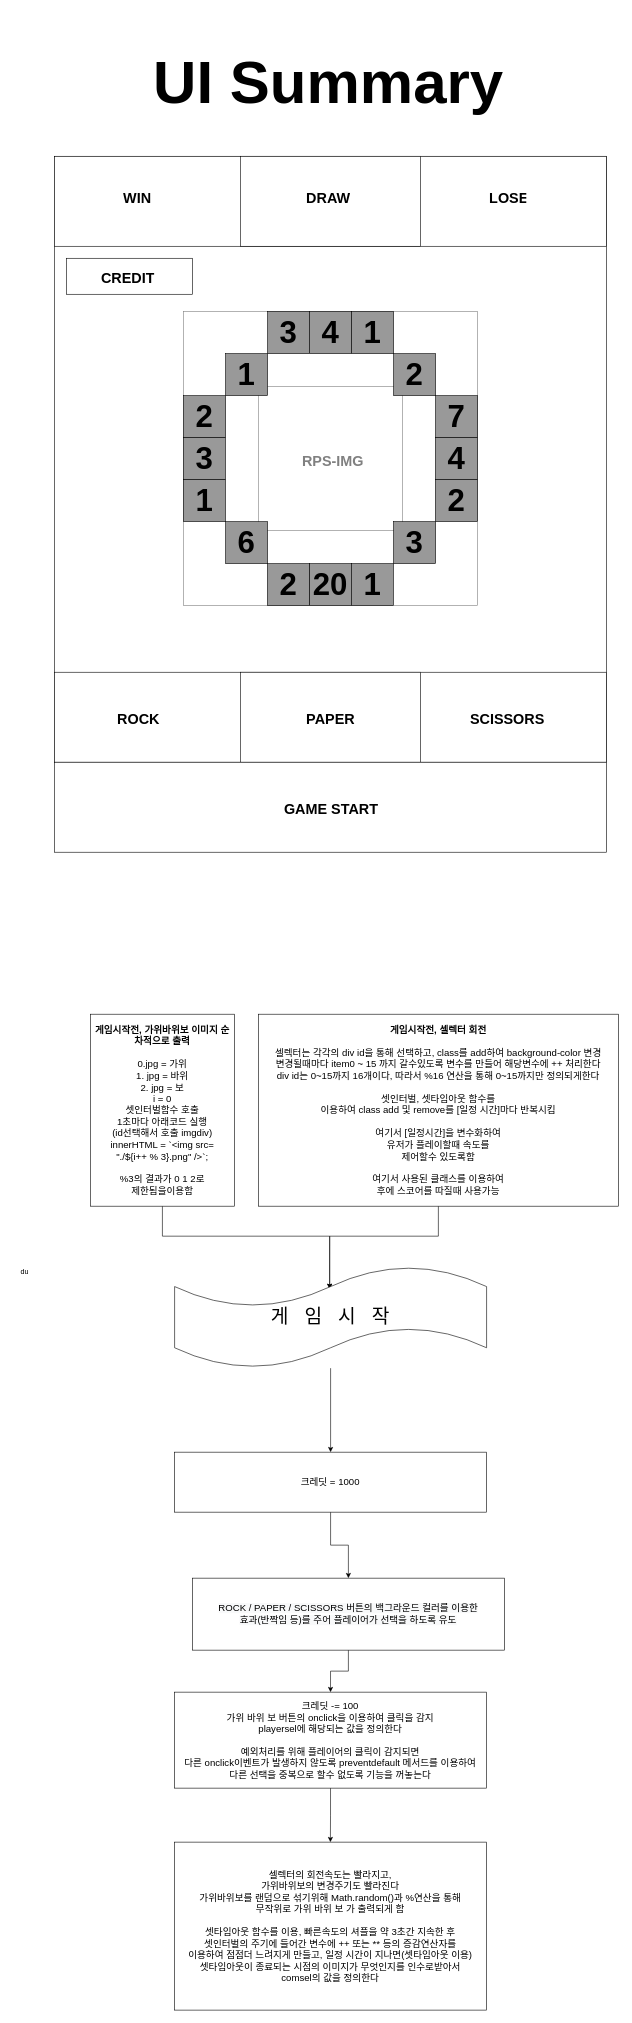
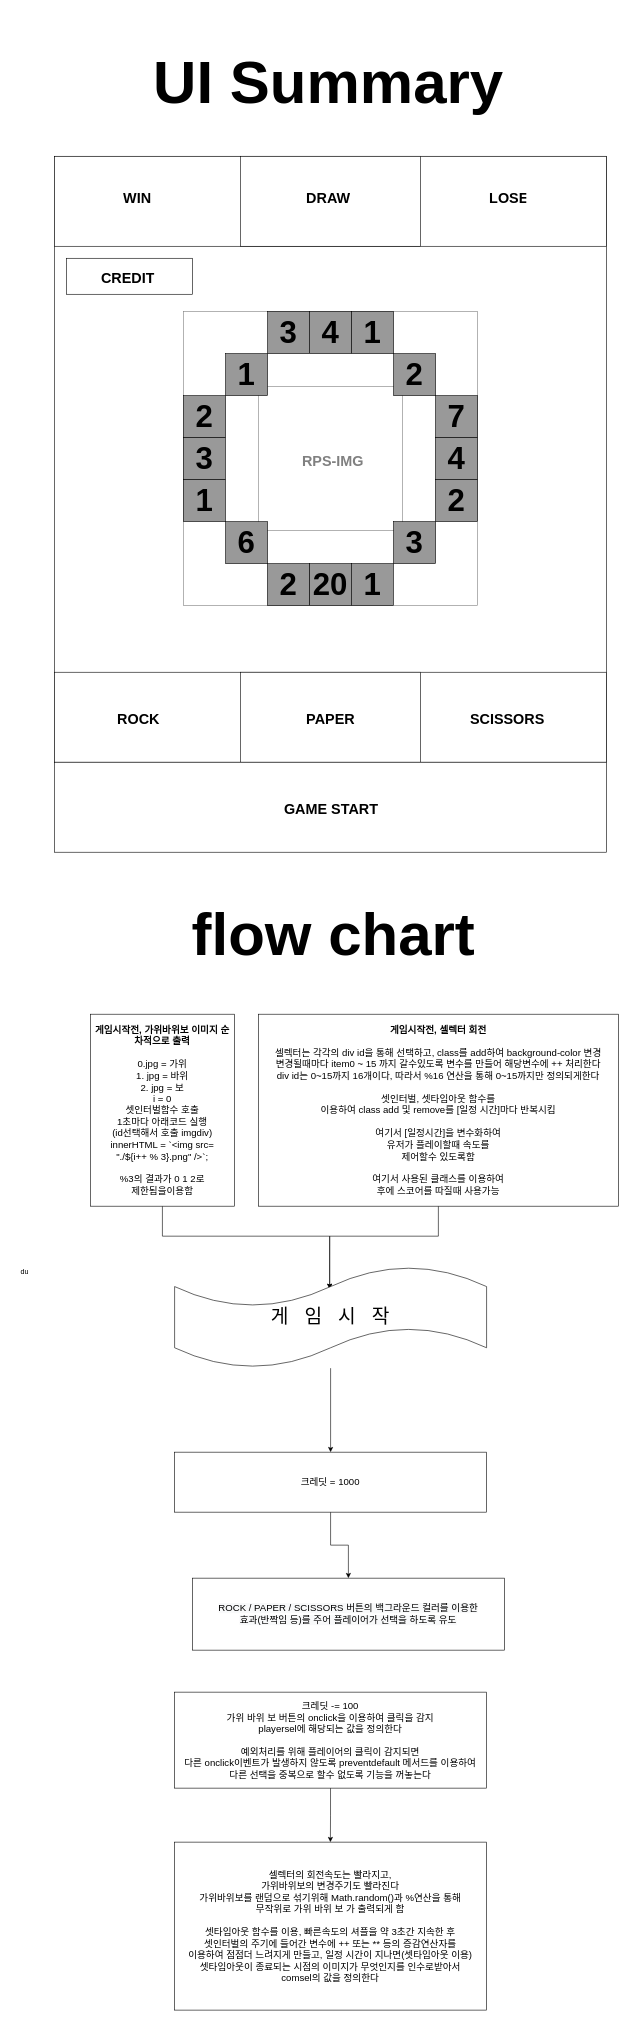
node "flow chart": added
edge "ROCK / PAPER / SCISSORS 버튼의 백그라운드 컬러를 이용한효과(반짝임 등)를 주어 플레이어가 선택을 하도록 유도" -> "크레딧 -= 100 가위 바위 보 버튼의 onclick을 이용하여 클릭을 감지 playersel에 해당되는 값을 정의한다 예외처리를 위해 플레이어의 클릭이 감지되면 다른 onclick이벤트가 발생하지 않도록 preventdefault 메서드를 이용하여 다른 선택을 중복으로 할수 없도록 기능을 꺼놓는다": removed
